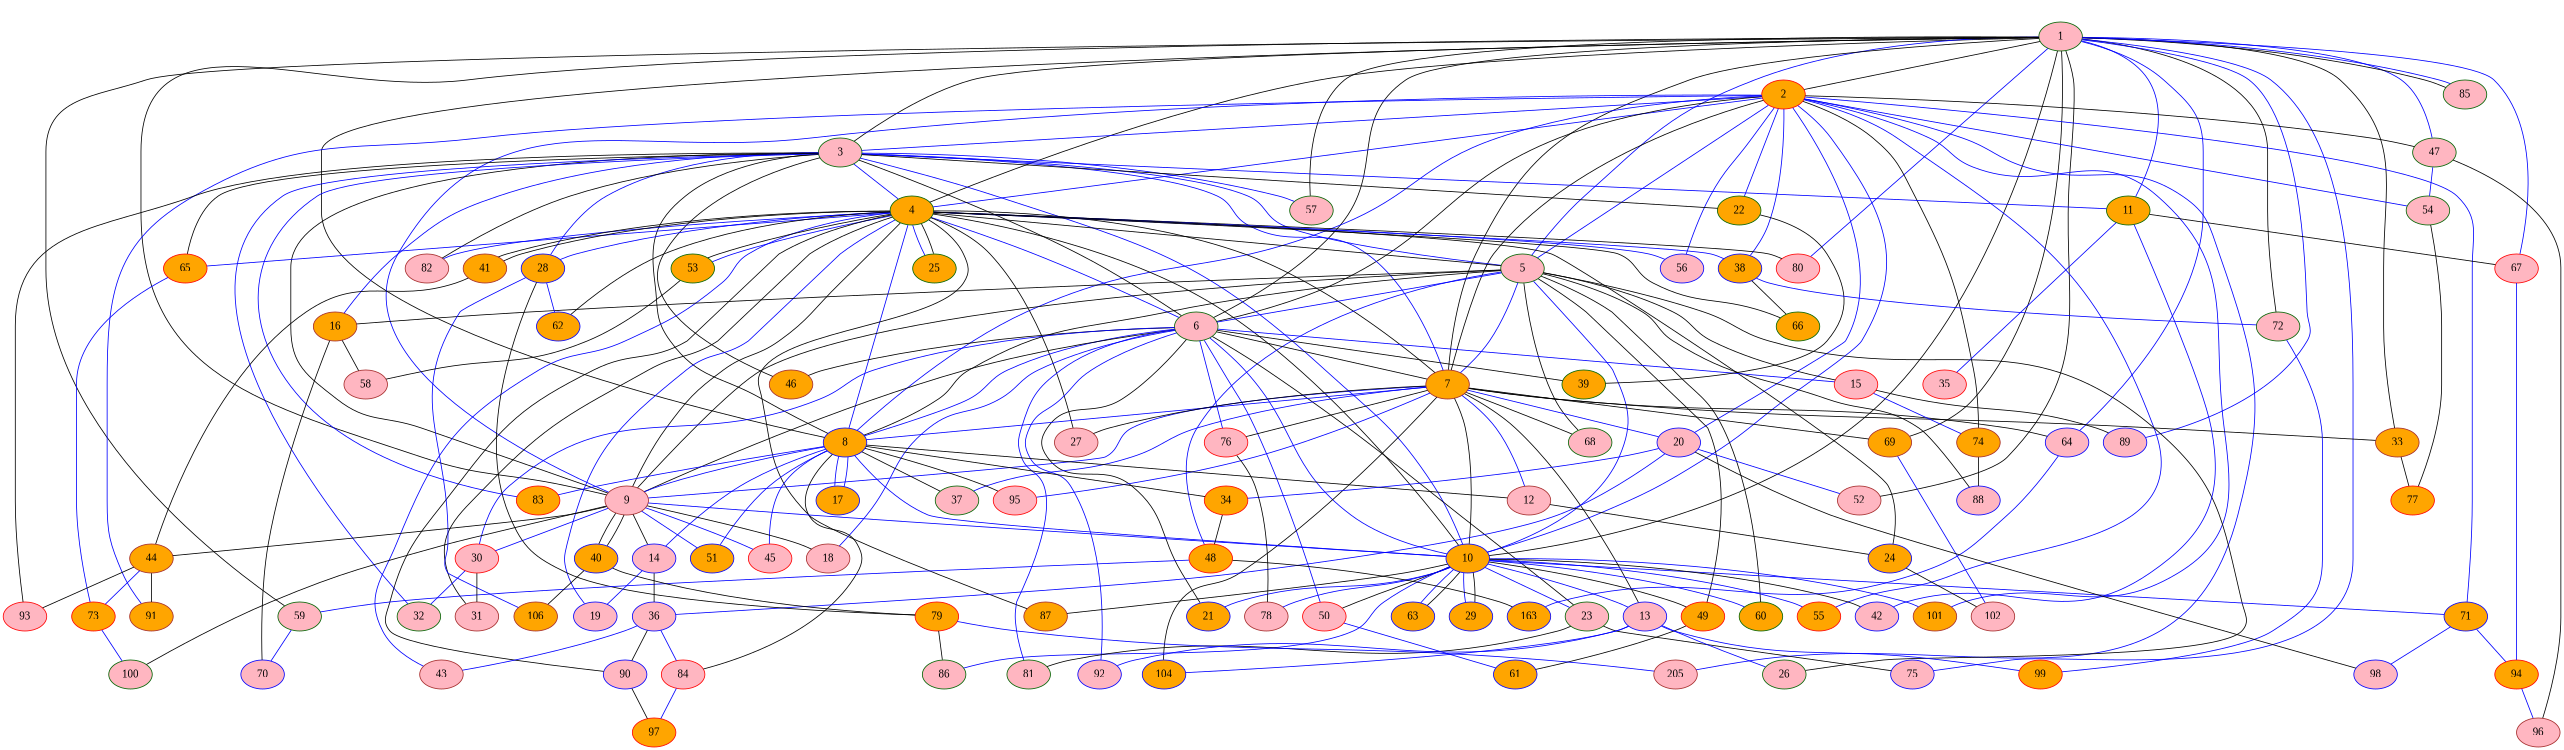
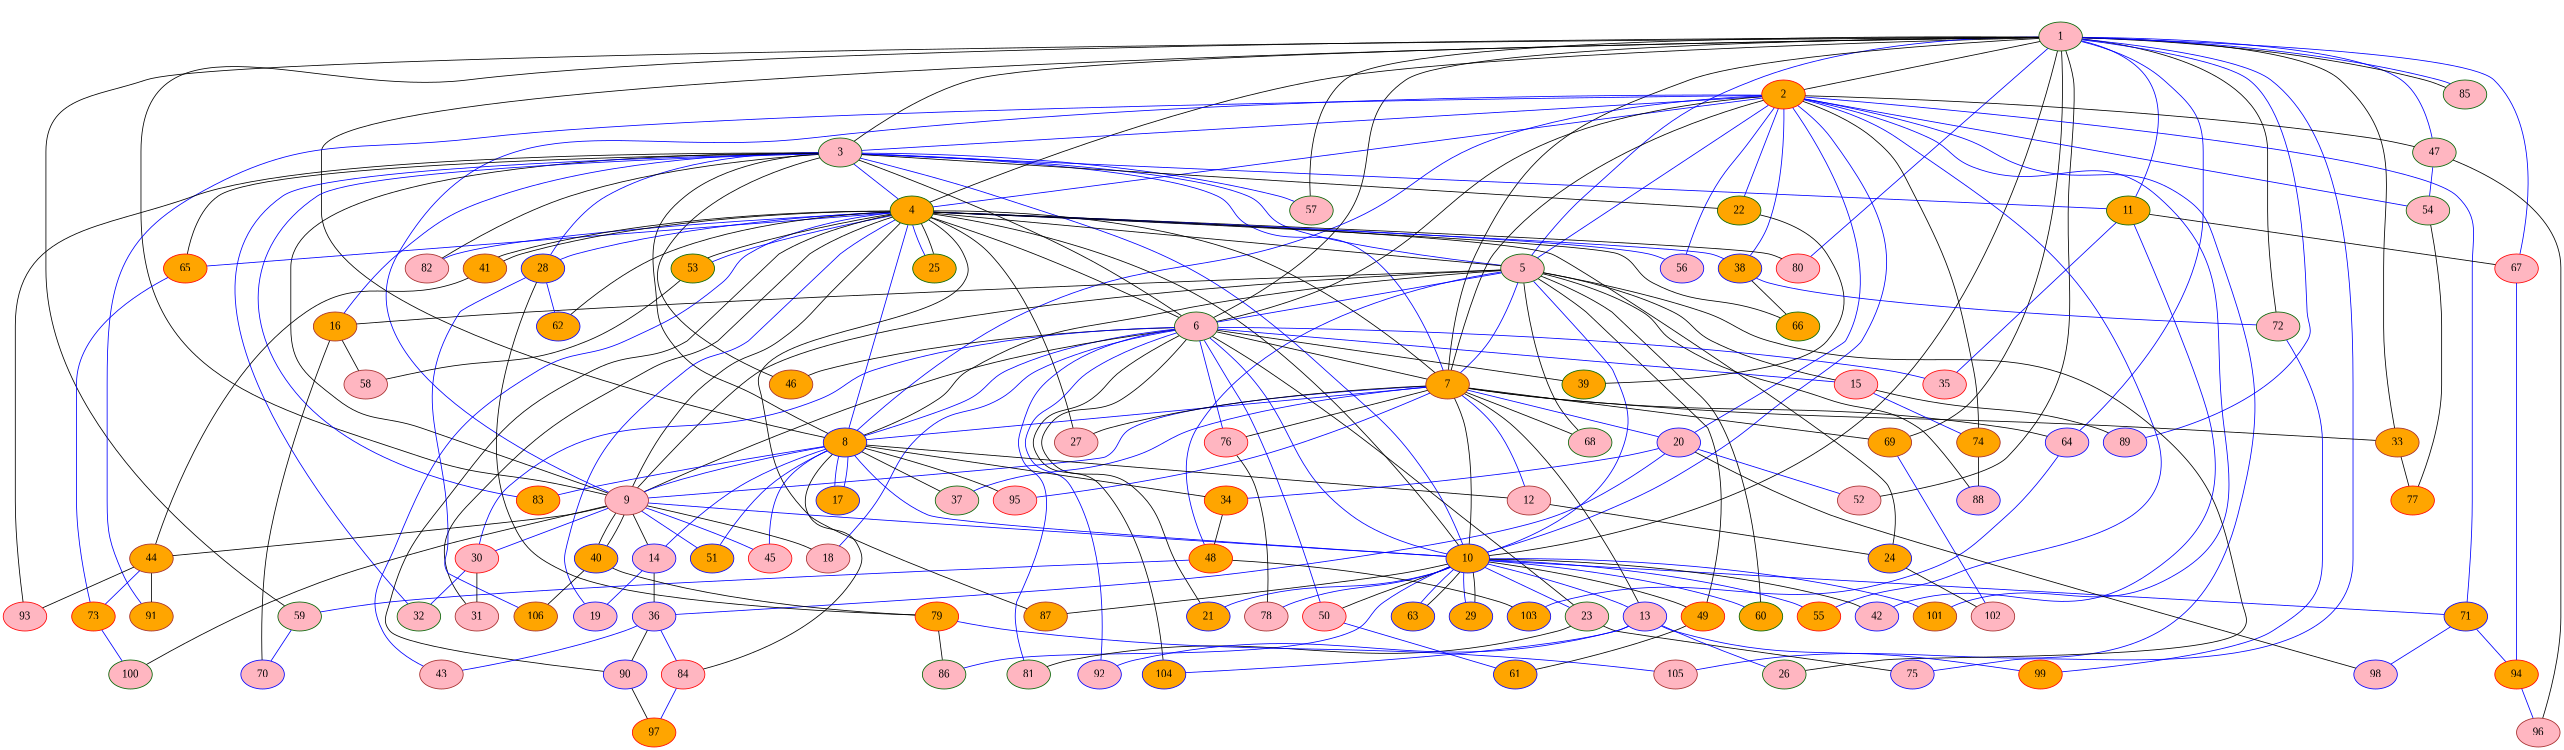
edge "4" -- "6": color blue -> black
edge "6" -- "35": added
edge "7" -- "104": now "6" -- "104"
node "163": label "163" -> "103"
node "205": label "205" -> "105"
